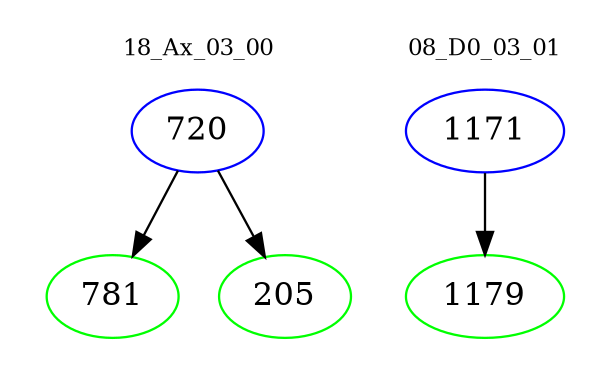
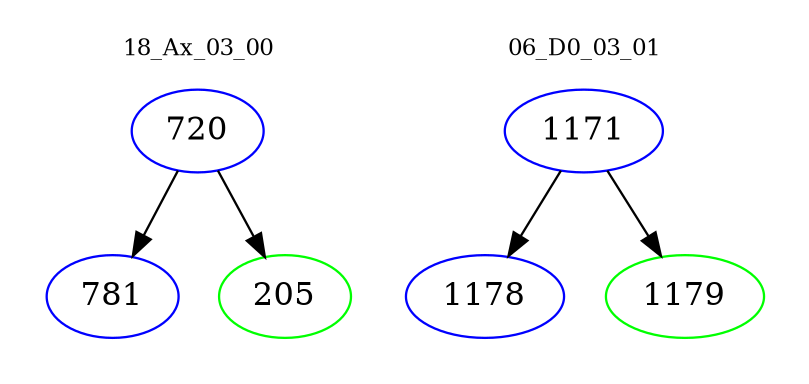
cluster "08_D0_03_01": label "08_D0_03_01" -> "06_D0_03_01"
node "781": color green -> blue
node "1178": added
